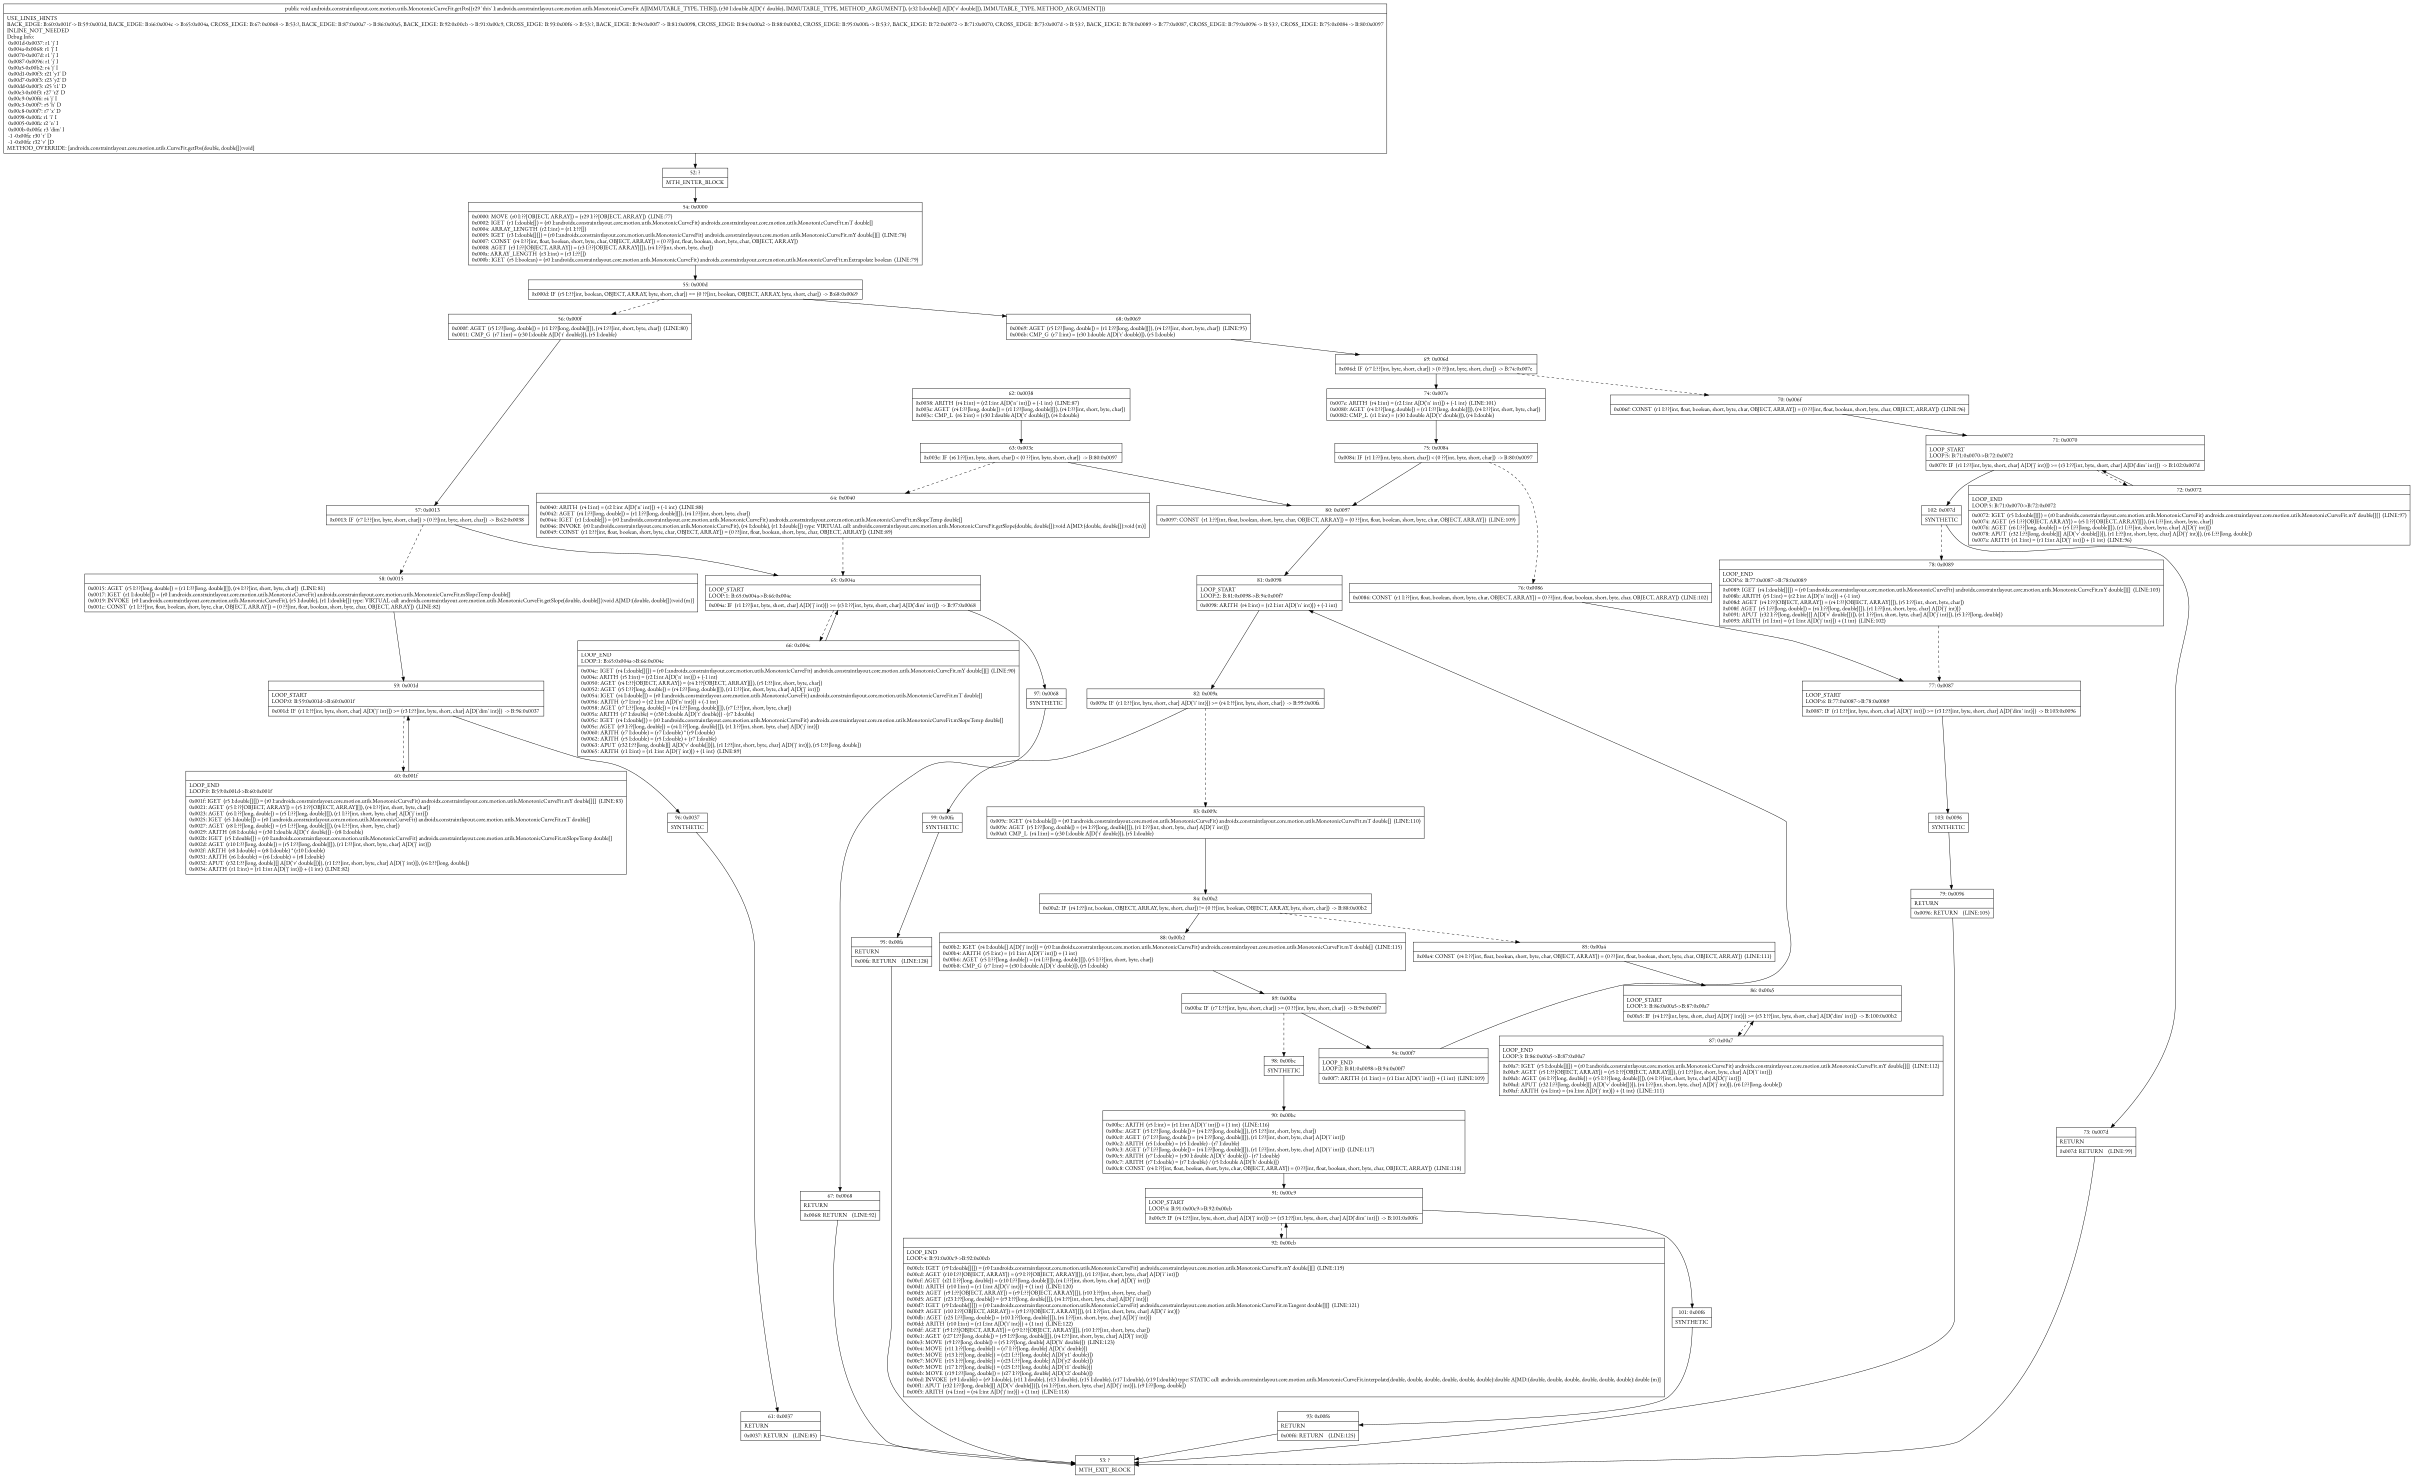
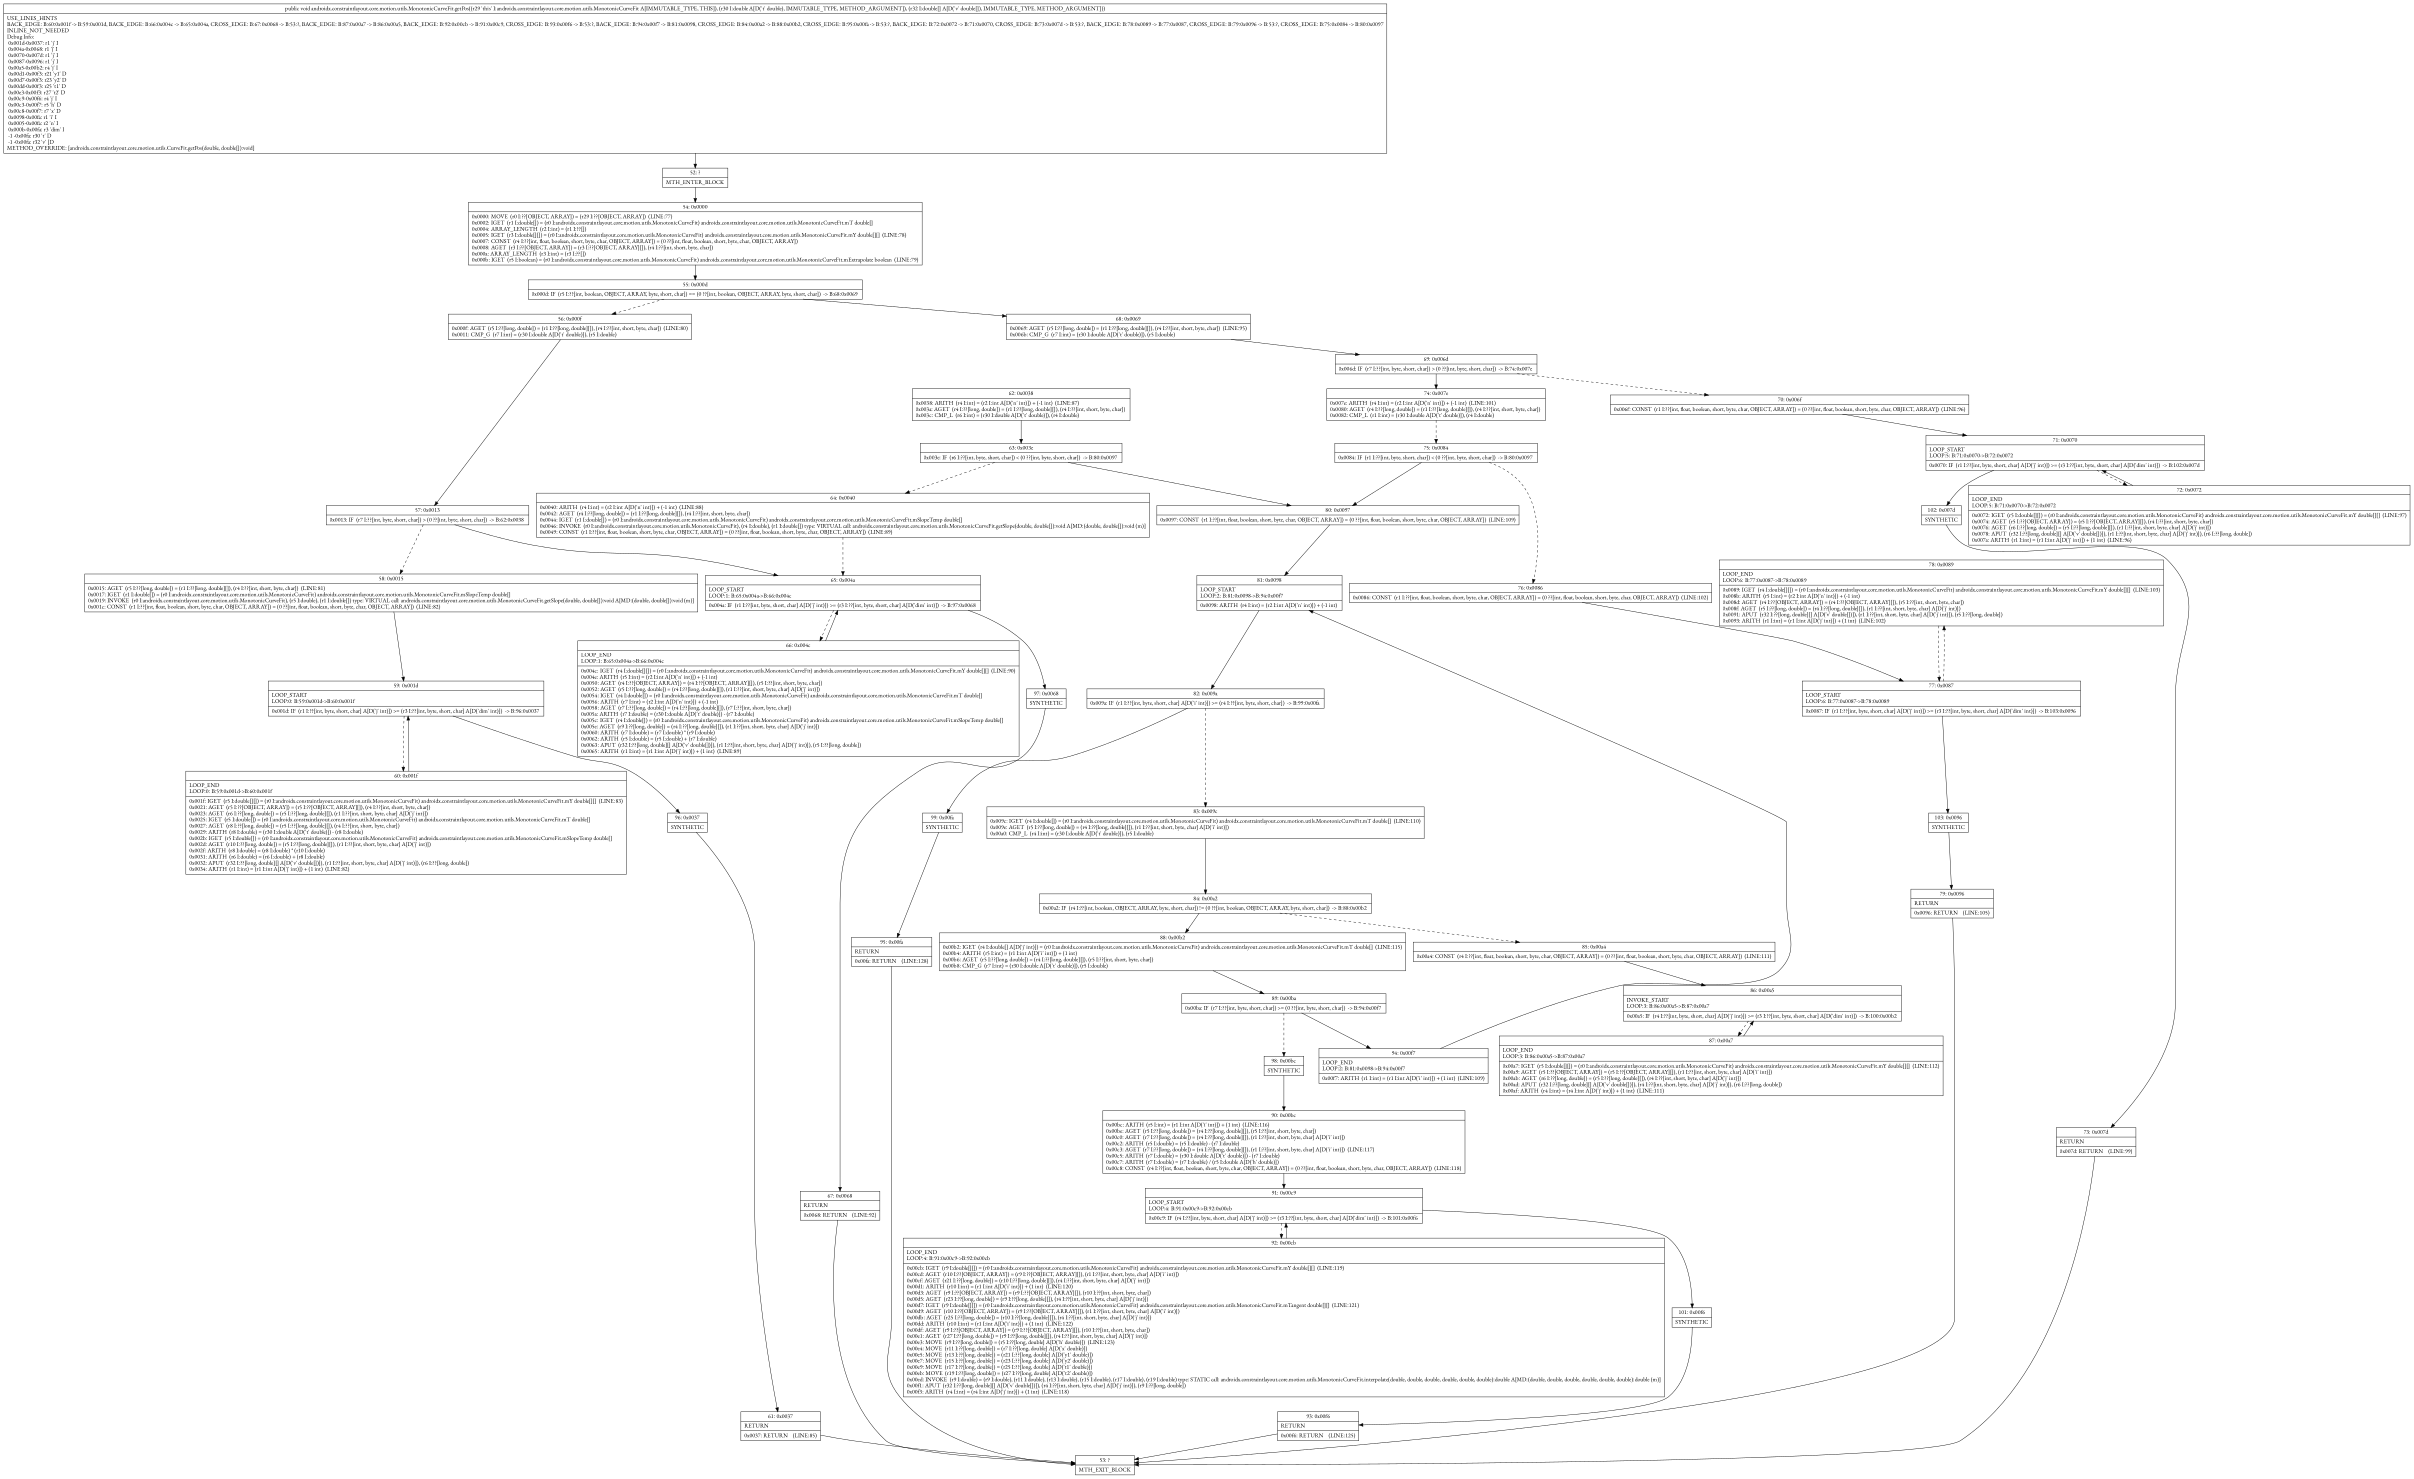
edge "74: 0x007e" -> "75: 0x0084": style solid -> dashed
edge "102: 0x007d" -> "78: 0x0089": now "77: 0x0087" -> "78: 0x0089"
node "86: 0x00a5": text "LOOP_START" -> "INVOKE_START"
